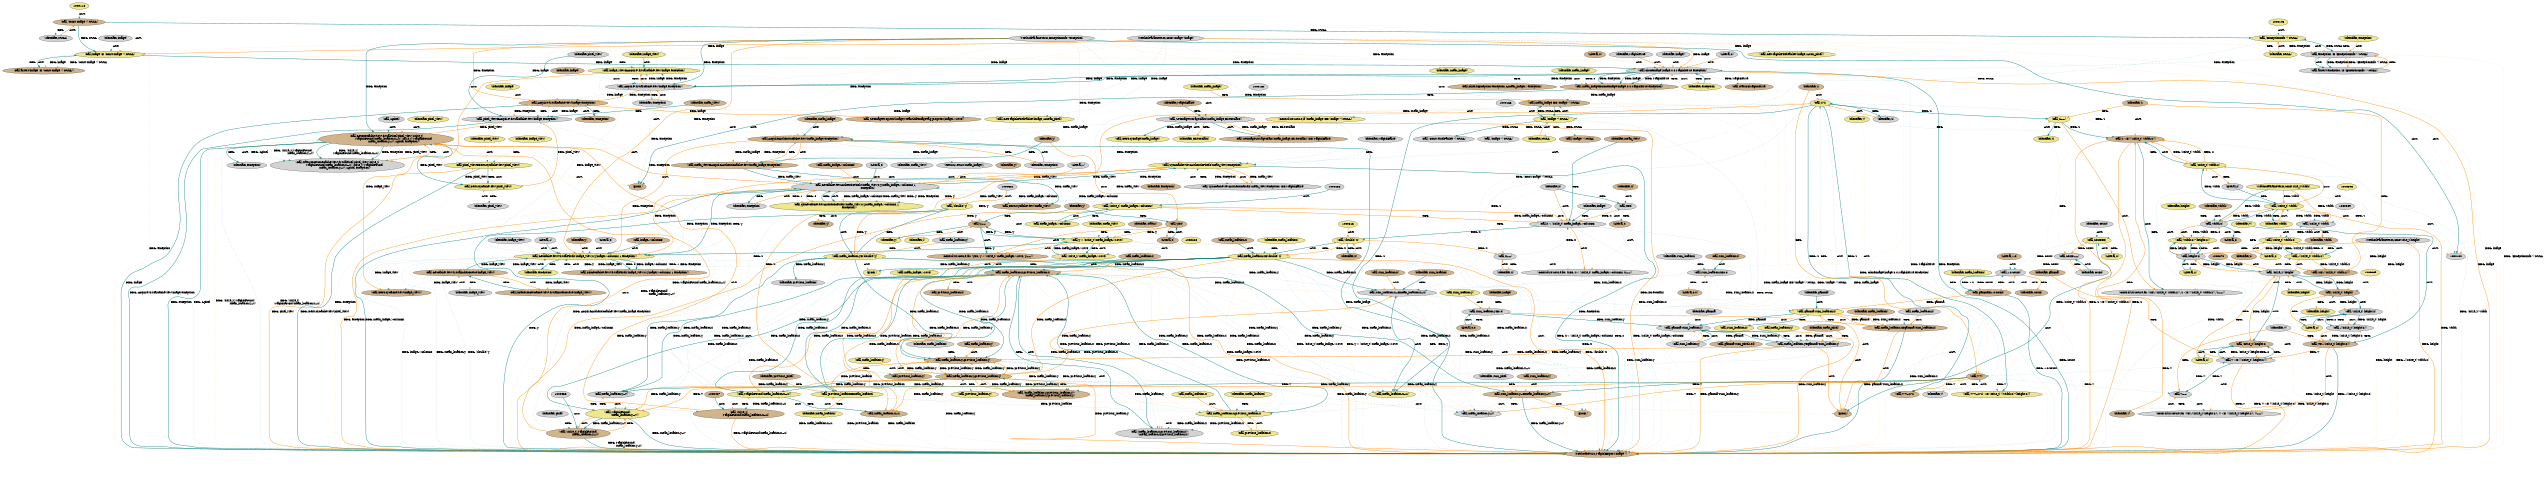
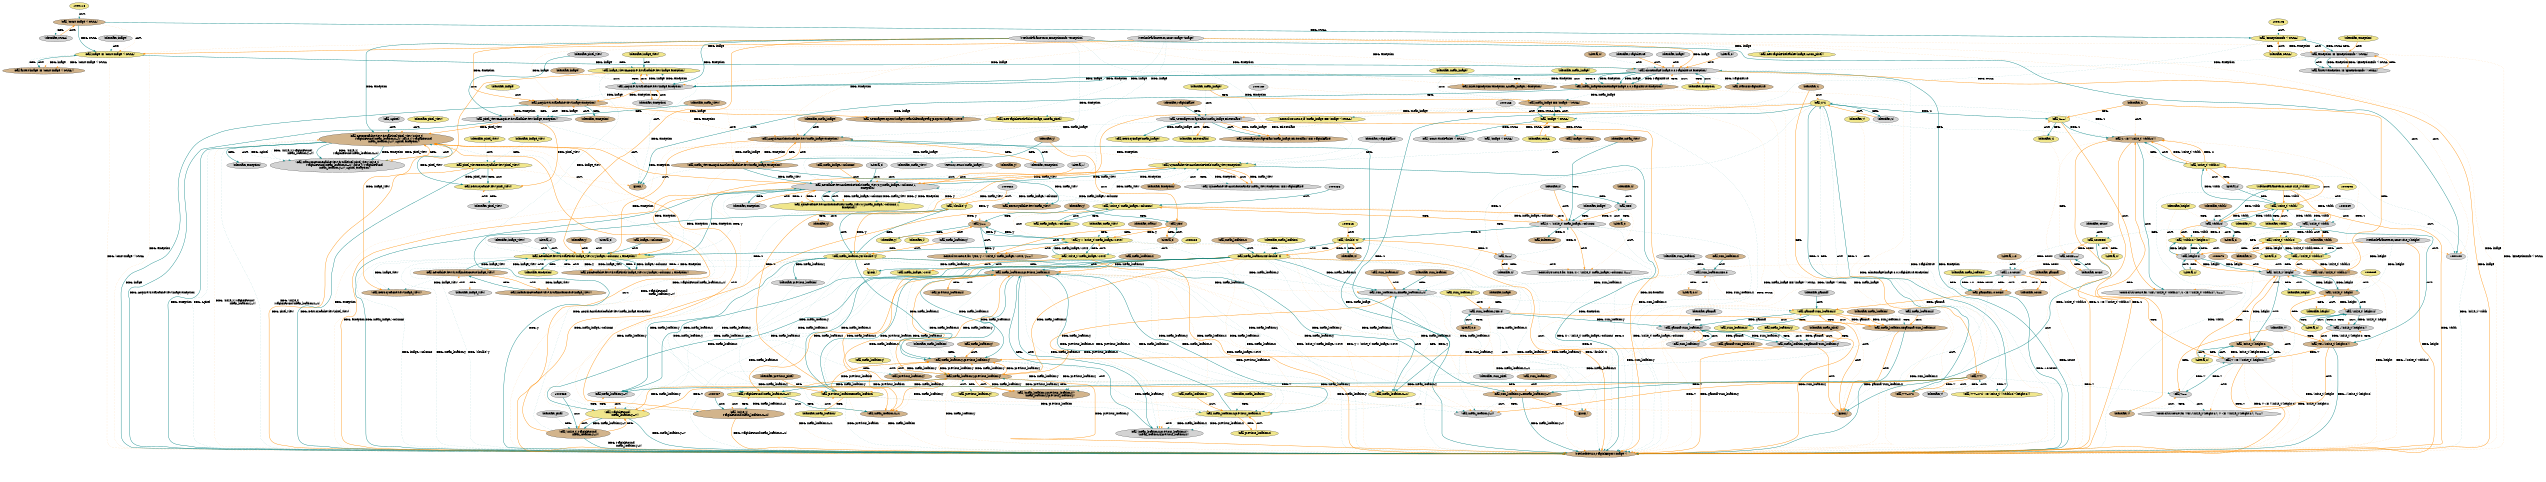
edge "(Call,image != (const Image *) NULL)" -> "(Call,sum_location.x+=mean_location.x+u)": now "(Call,image != (const Image *) NULL)" -> "(MethodReturn,MagickExport Image *)"
node "(Call,indexes+x)": added
edge "(Call,mean_location.x=(double) x)" -> "(Call,MagickRound(mean_location.x+u))": style bold -> dotted
edge "(Call,v <= (((ssize_t) height/2)))" -> "(Call,v*v)": removed, label "DDG: v"
